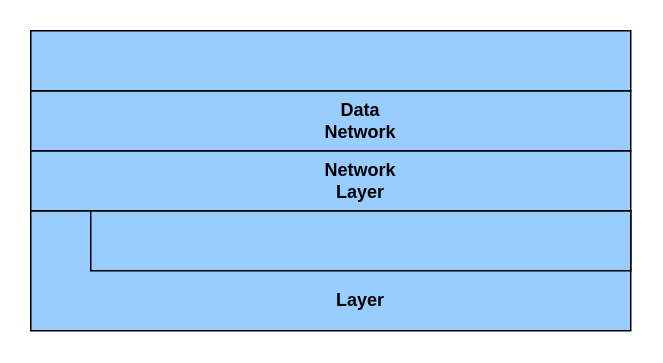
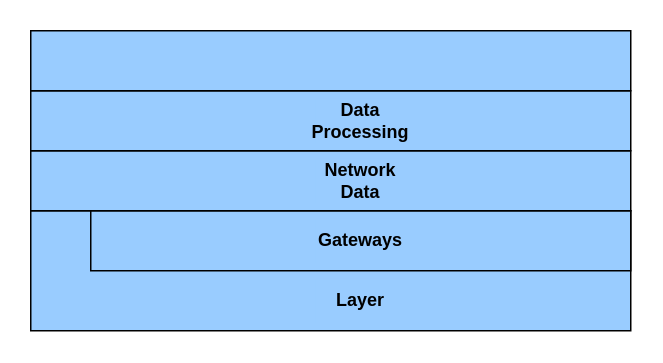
node "Data Network": label "Data Network" -> "Data Processing"
node "Network Layer": label "Network Layer" -> "Network Data"
node "Gateways": added
